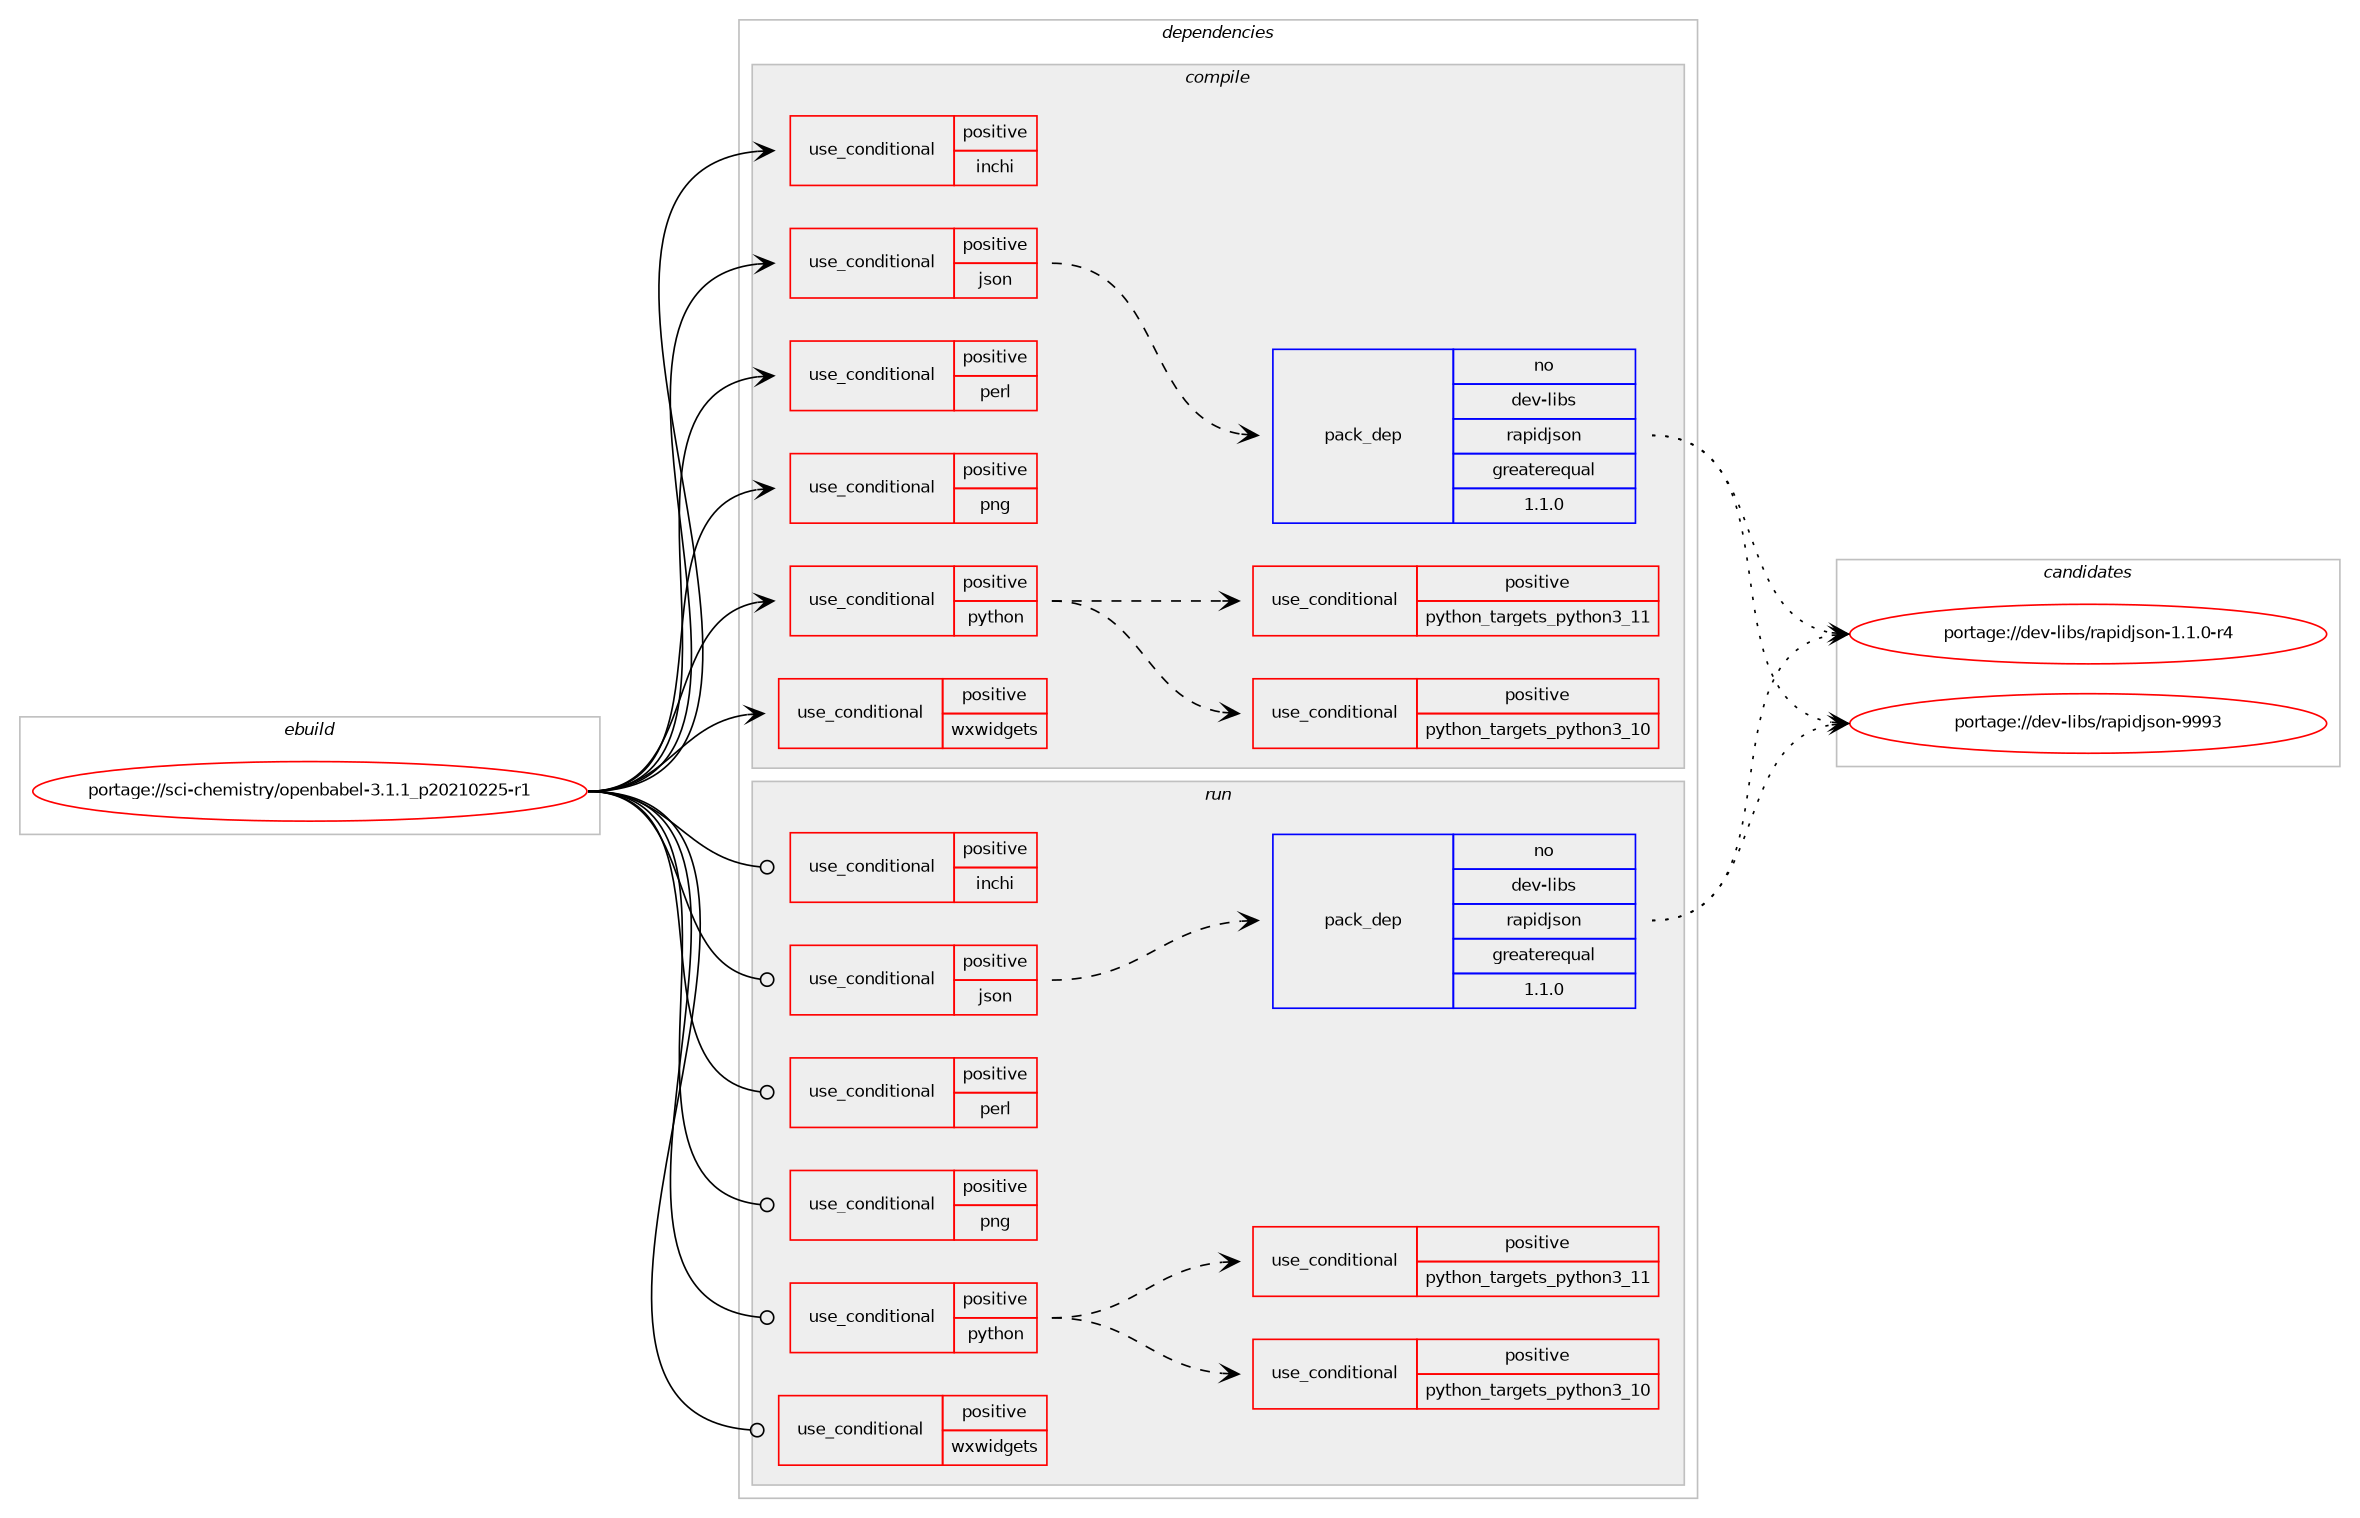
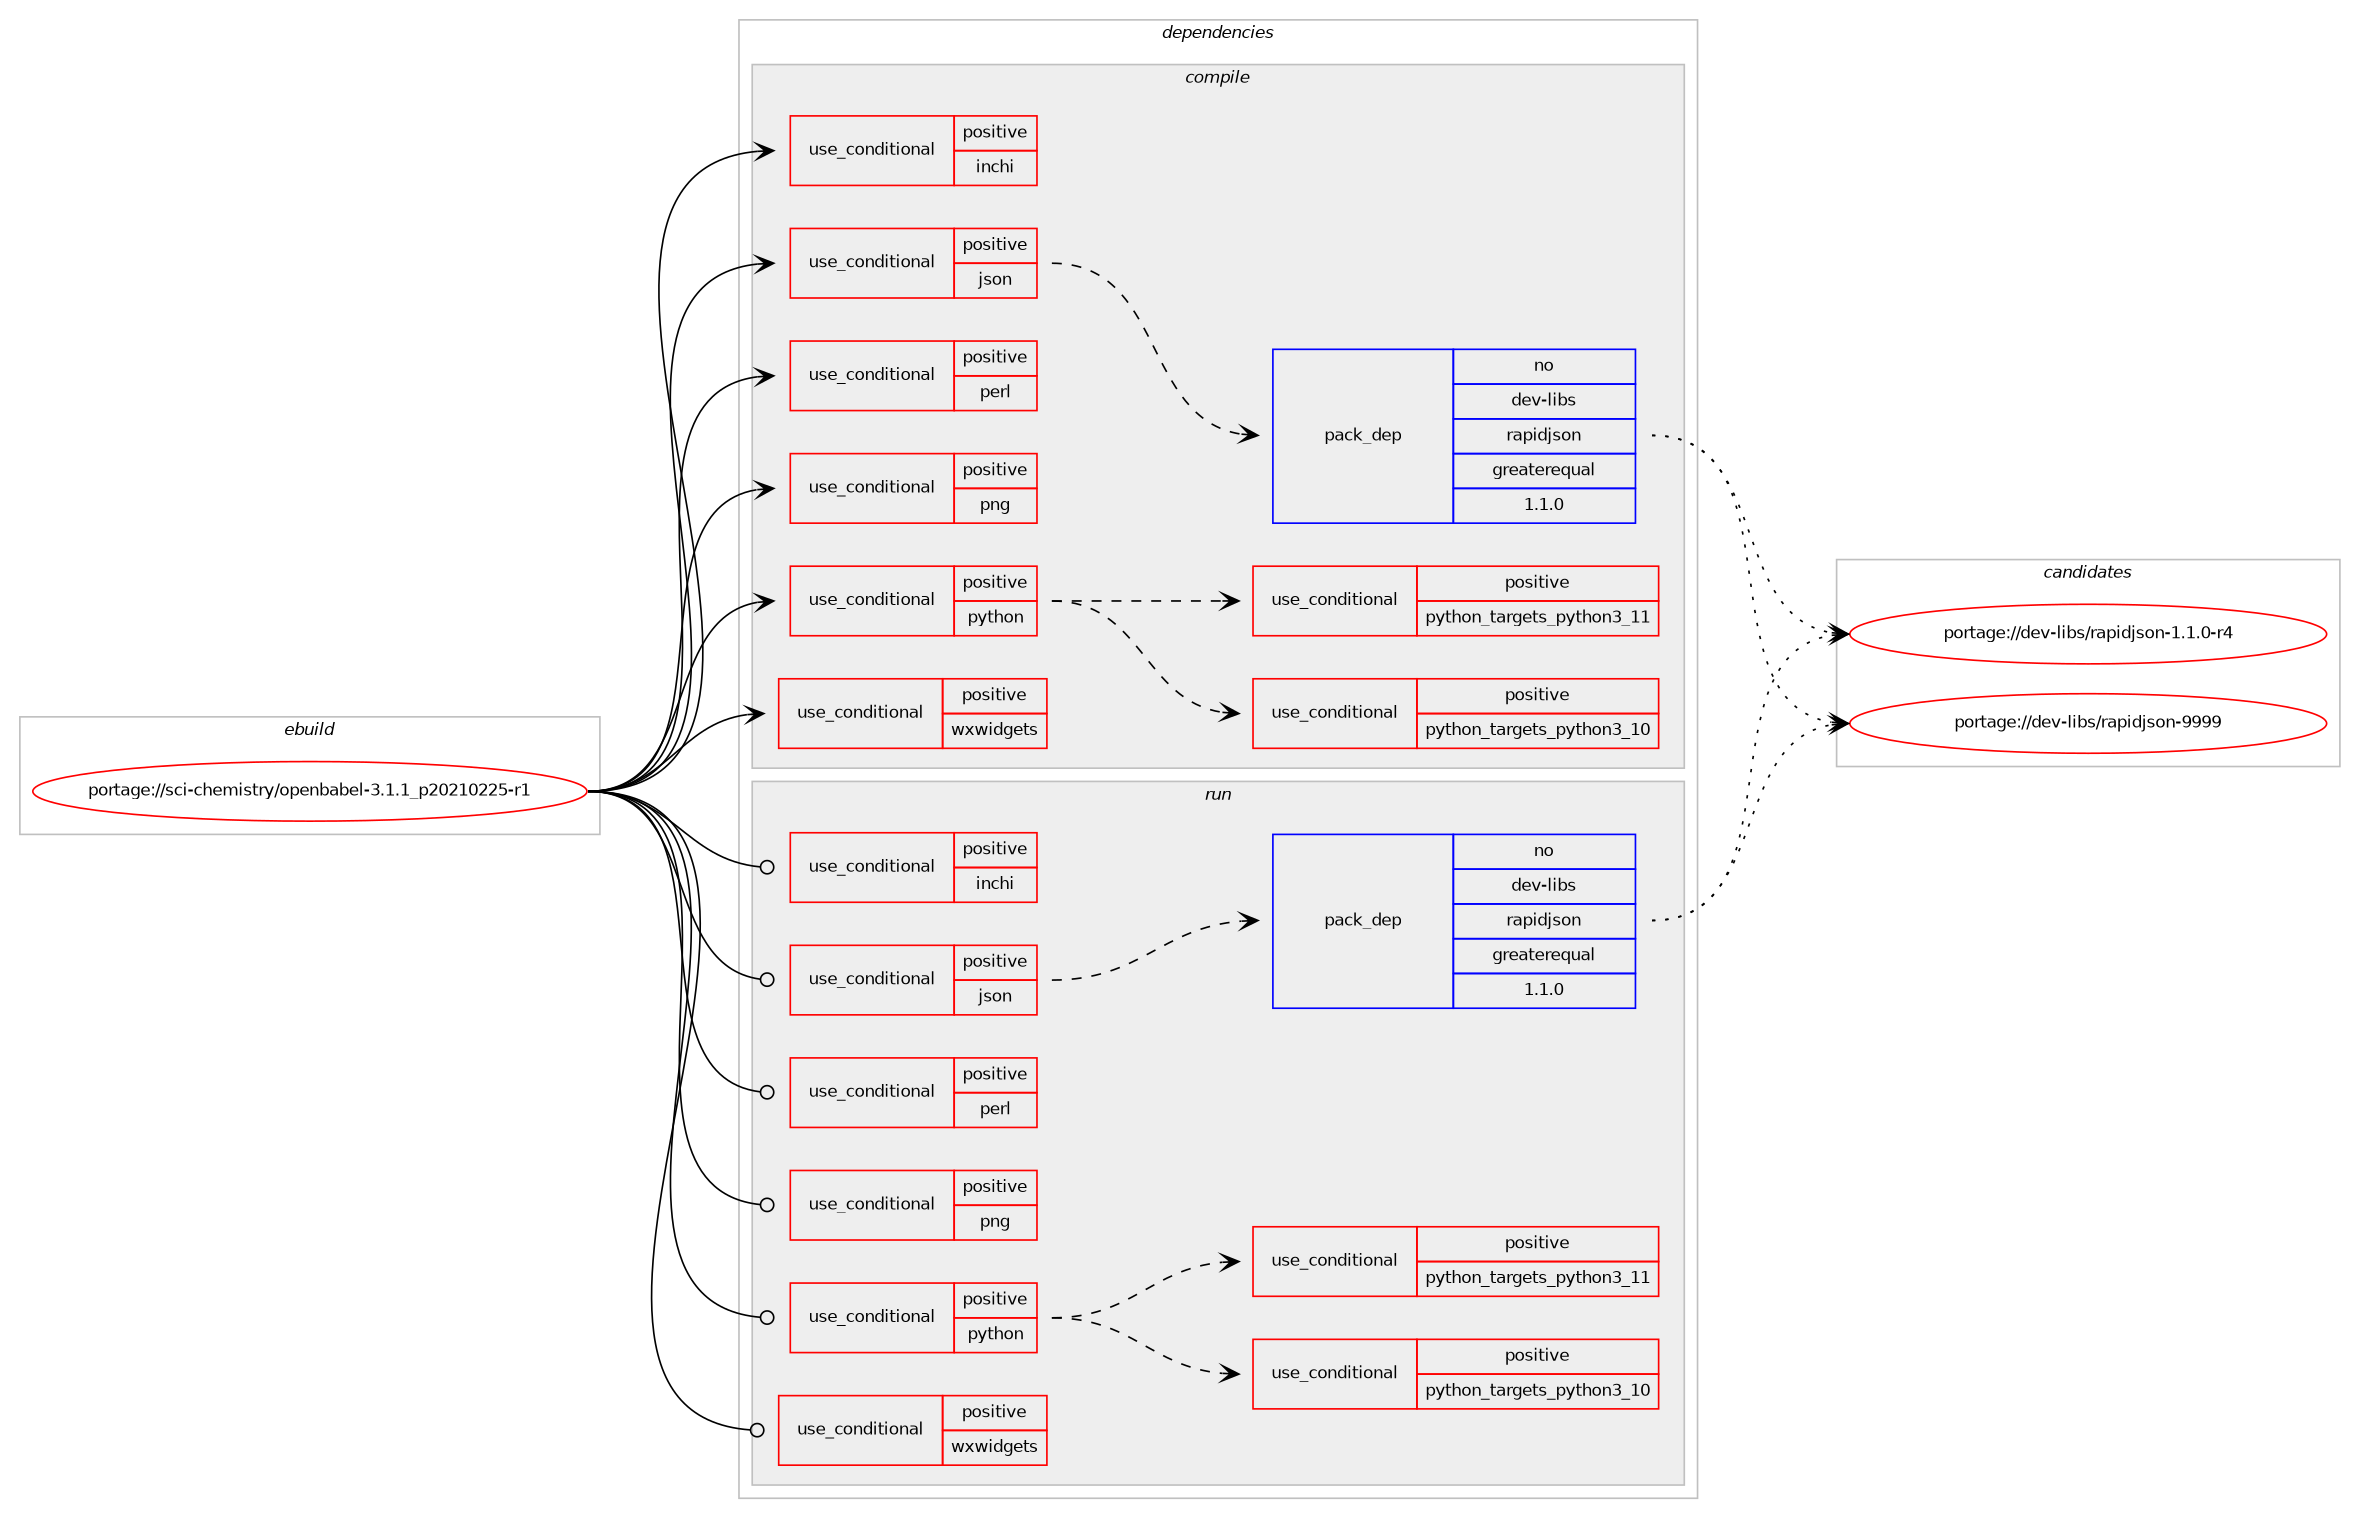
node "portage://dev-libs/rapidjson-9993": label "portage://dev-libs/rapidjson-9993" -> "portage://dev-libs/rapidjson-9999"
